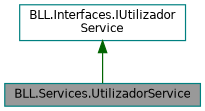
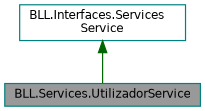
node "BLL.Interfaces.IUtilizador Service": label "BLL.Interfaces.IUtilizador Service" -> "BLL.Interfaces.Services Service"
